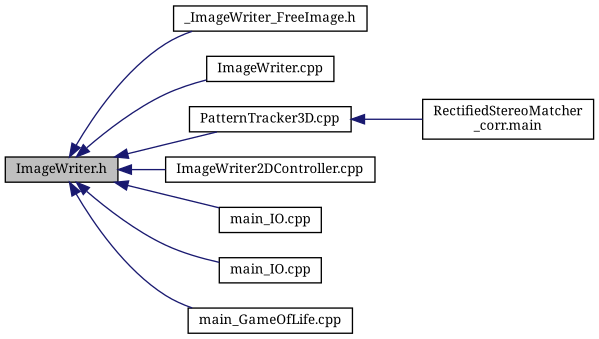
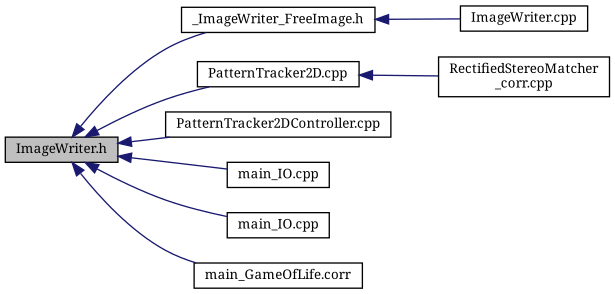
edge "ImageWriter.cpp" -> "ImageWriter.h": now "ImageWriter.cpp" -> "_ImageWriter_FreeImage.h"
node "PatternTracker3D.cpp": label "PatternTracker3D.cpp" -> "PatternTracker2D.cpp"
node "RectifiedStereoMatcher _corr.main": label "RectifiedStereoMatcher _corr.main" -> "RectifiedStereoMatcher _corr.cpp"
node "ImageWriter2DController.cpp": label "ImageWriter2DController.cpp" -> "PatternTracker2DController.cpp"
node "main_GameOfLife.cpp": label "main_GameOfLife.cpp" -> "main_GameOfLife.corr"
